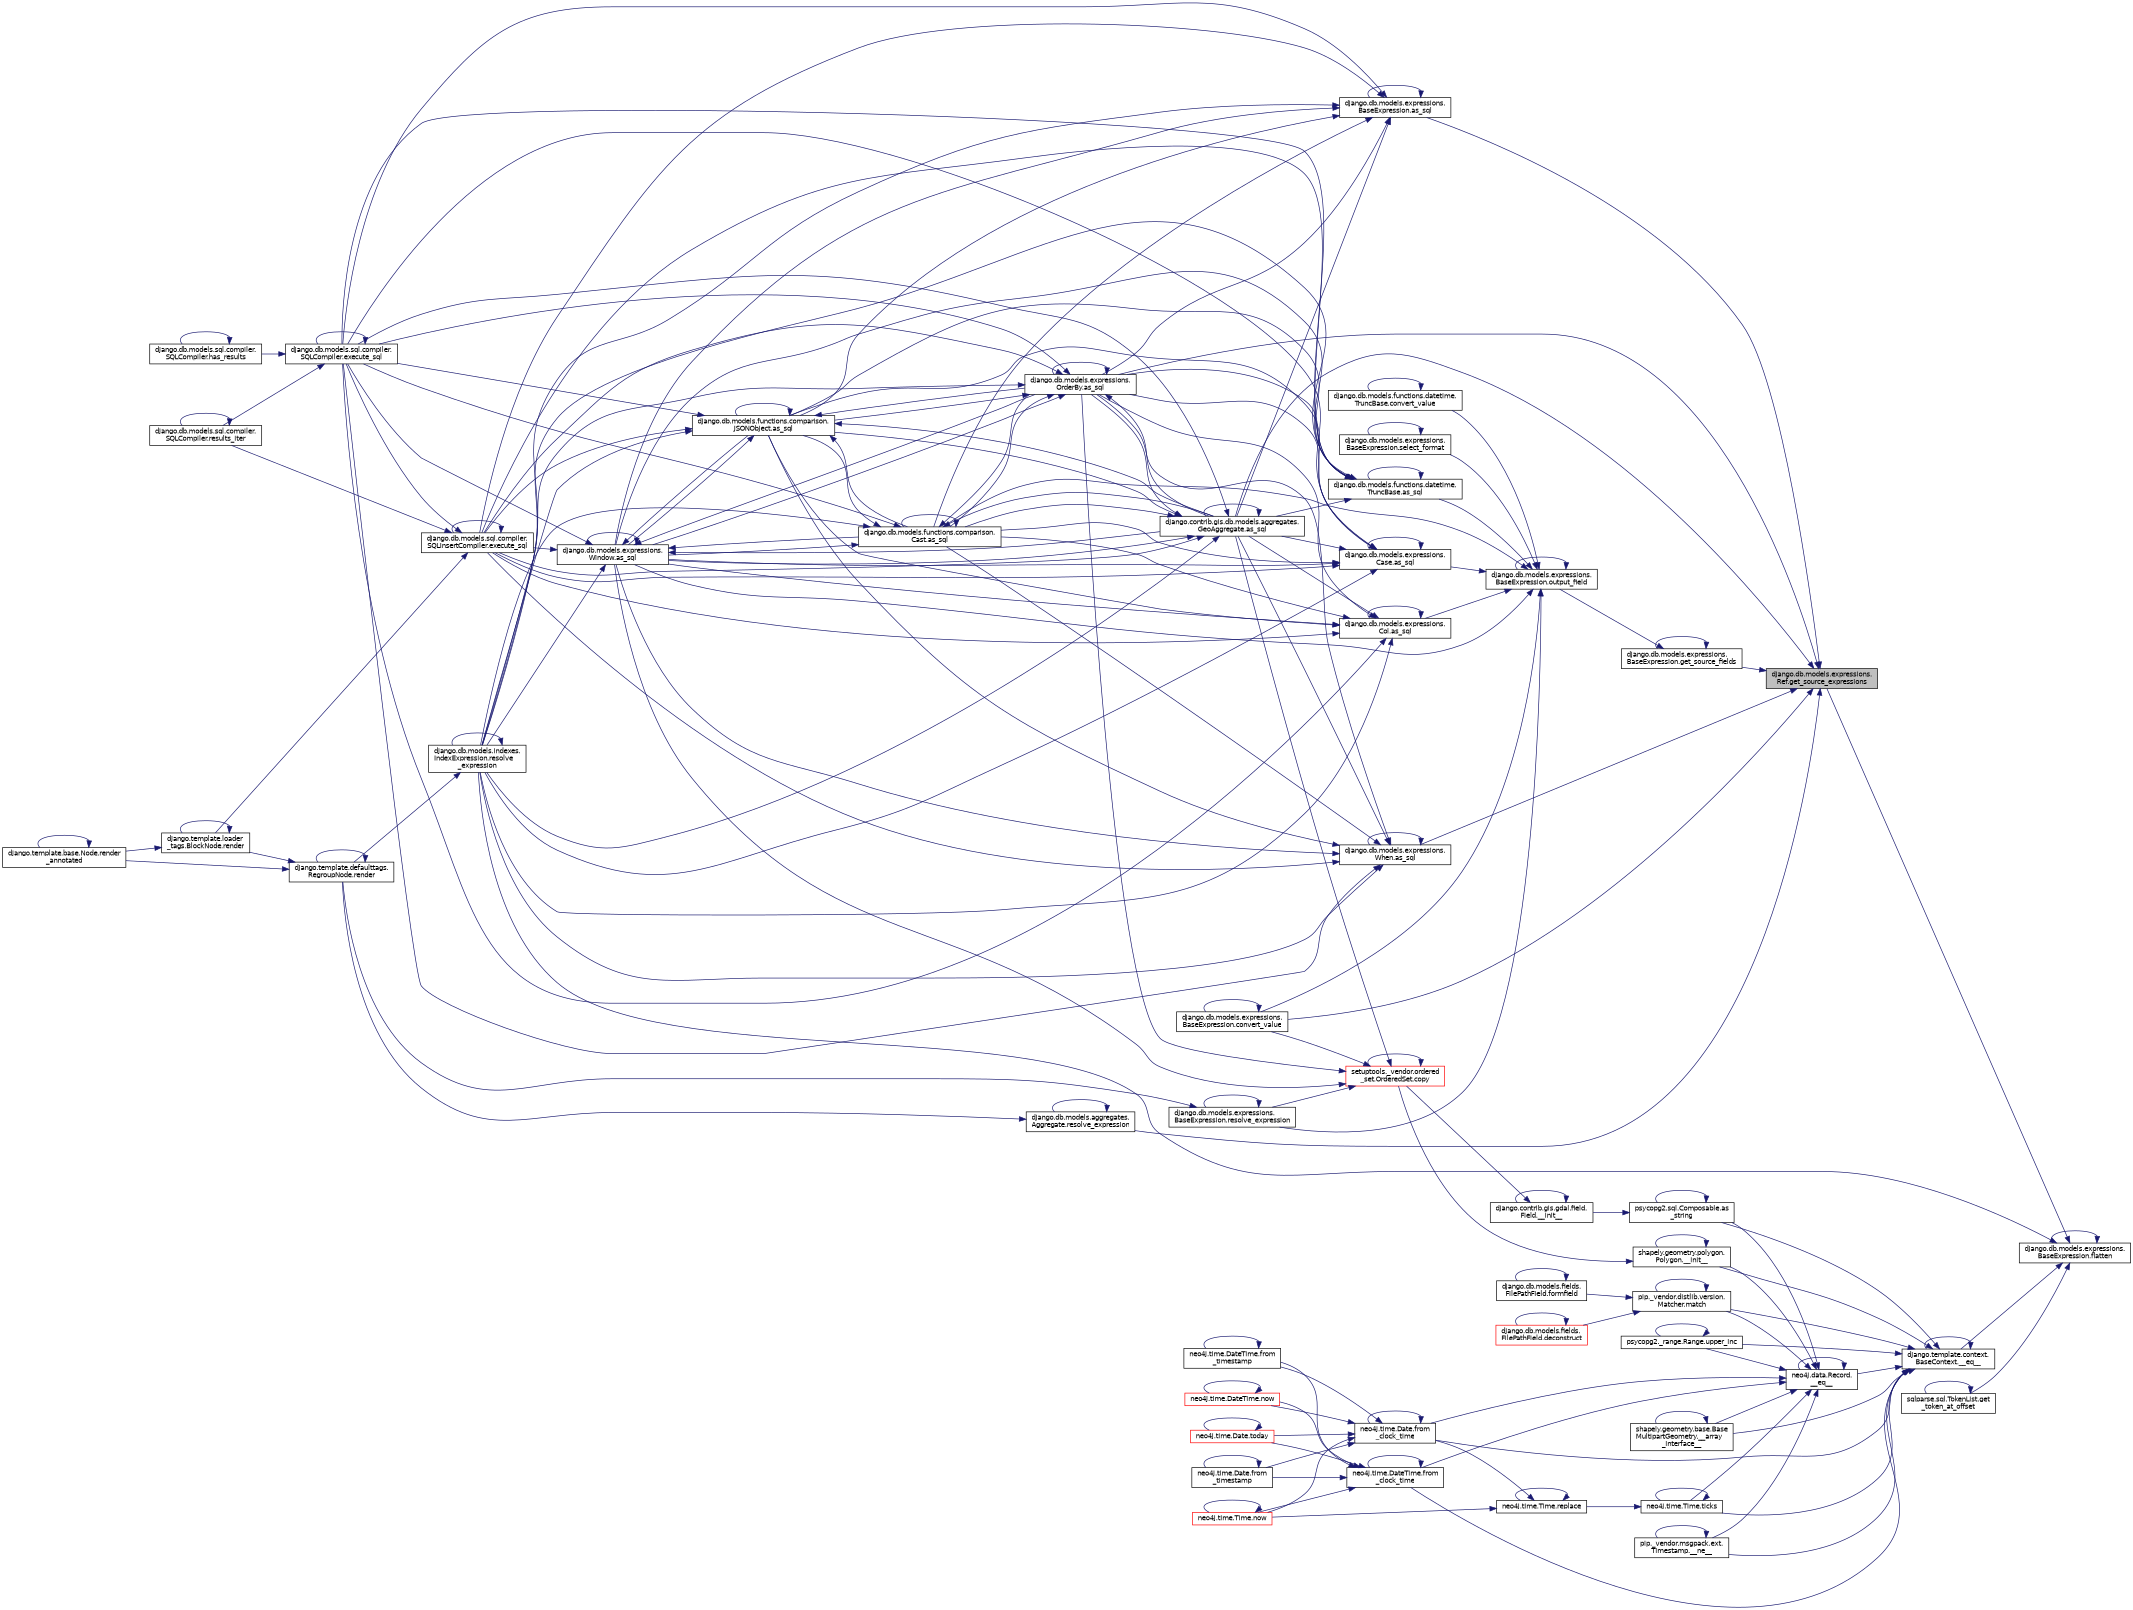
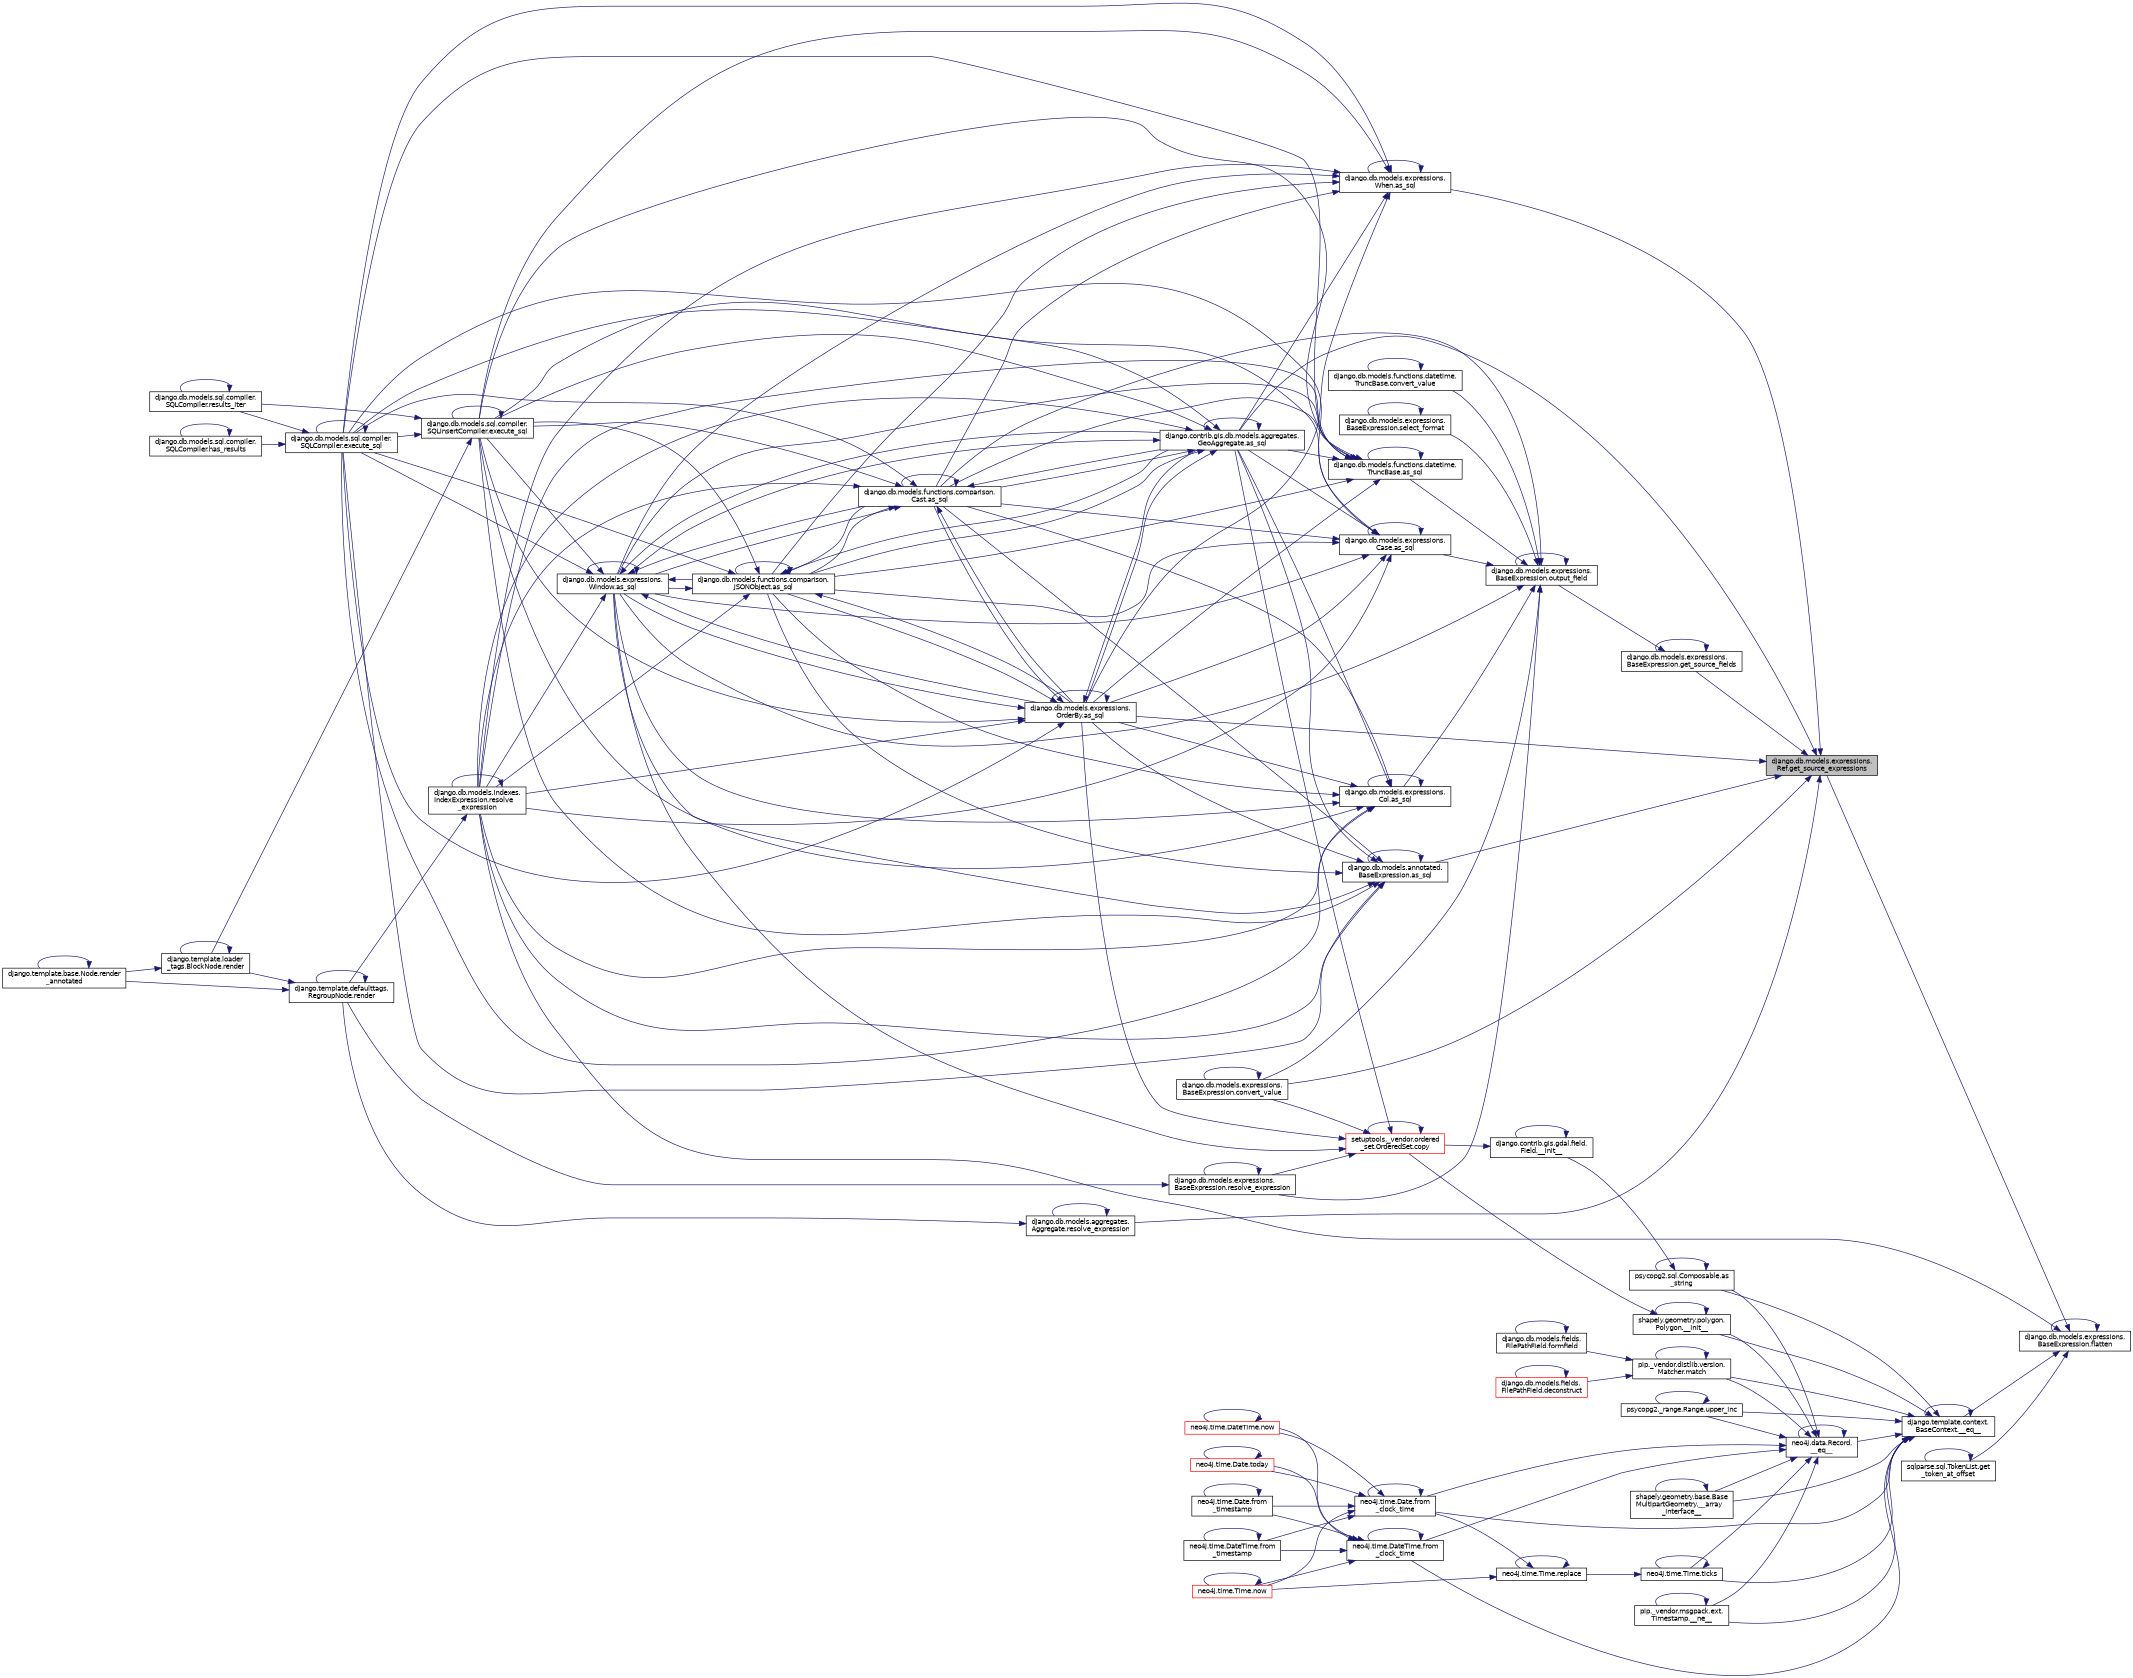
node "django.db.models.expressions. BaseExpression.as_sql": label "django.db.models.expressions. BaseExpression.as_sql" -> "django.db.models.annotated. BaseExpression.as_sql"
edge "django.db.models.functions.comparison. Cast.as_sql" -> "django.db.models.functions.datetime. TruncBase.as_sql": added
edge "django.db.models.sql.compiler. SQLInsertCompiler.execute_sql" -> "django.db.models.functions.comparison. Cast.as_sql": added
